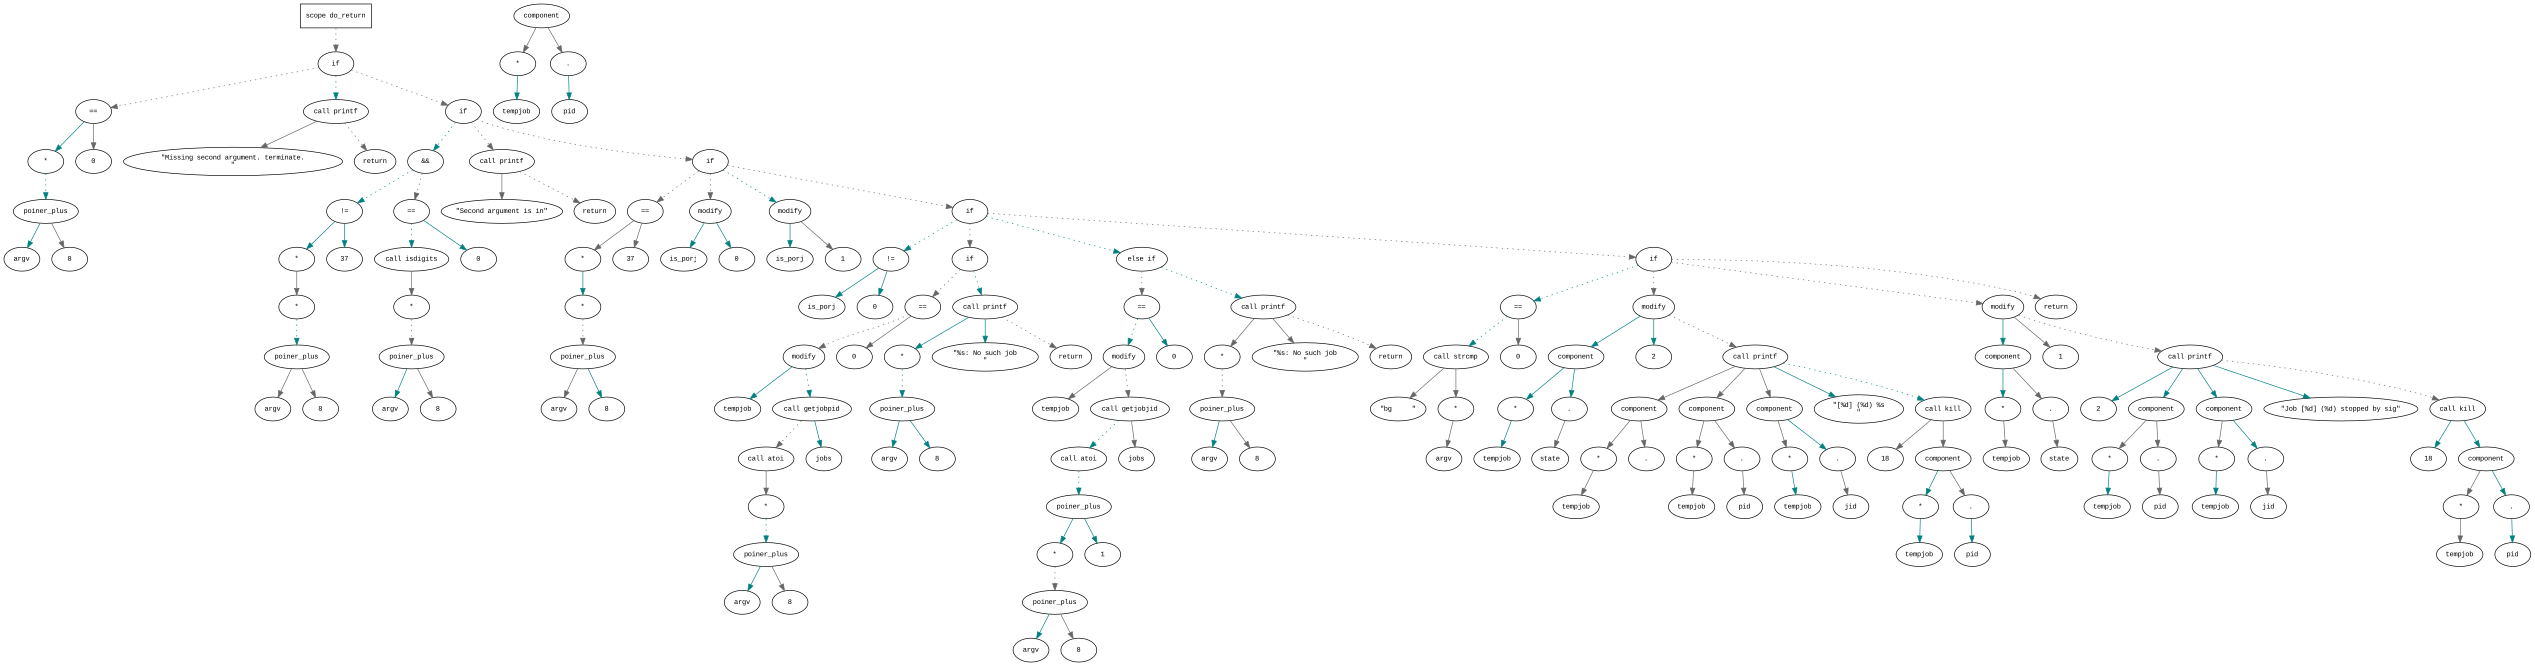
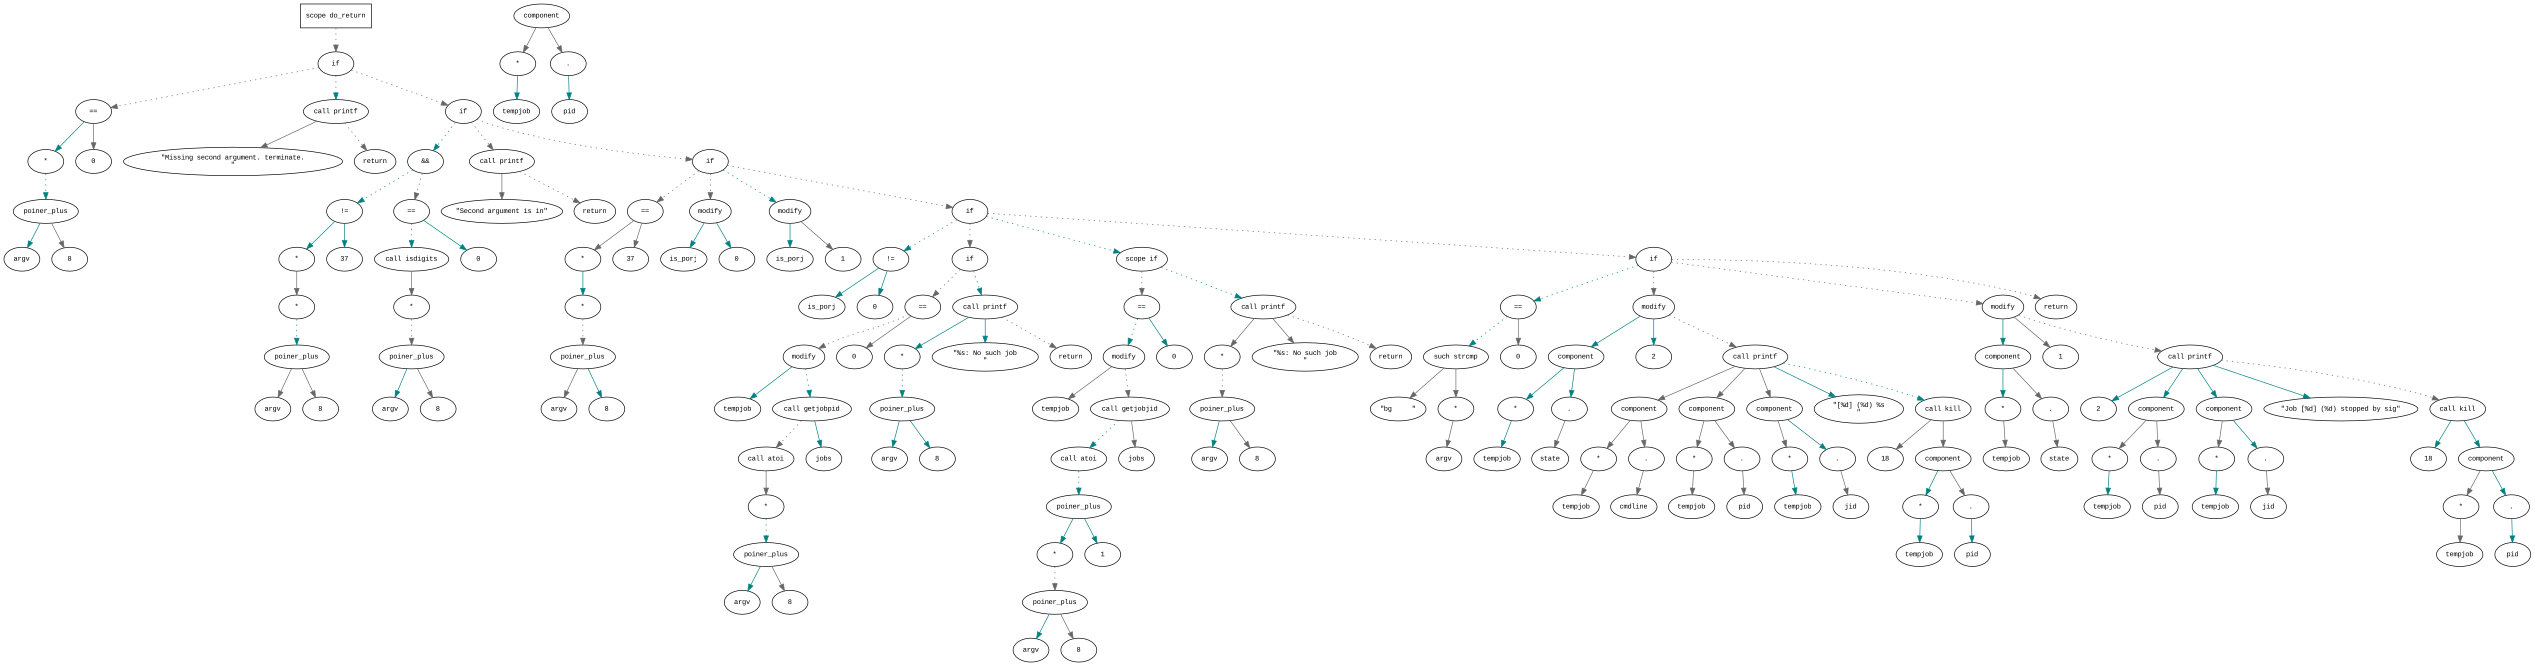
node "else if": label "else if" -> "scope if"
node "call strcmp": label "call strcmp" -> "such strcmp"
node "cmdline": added
